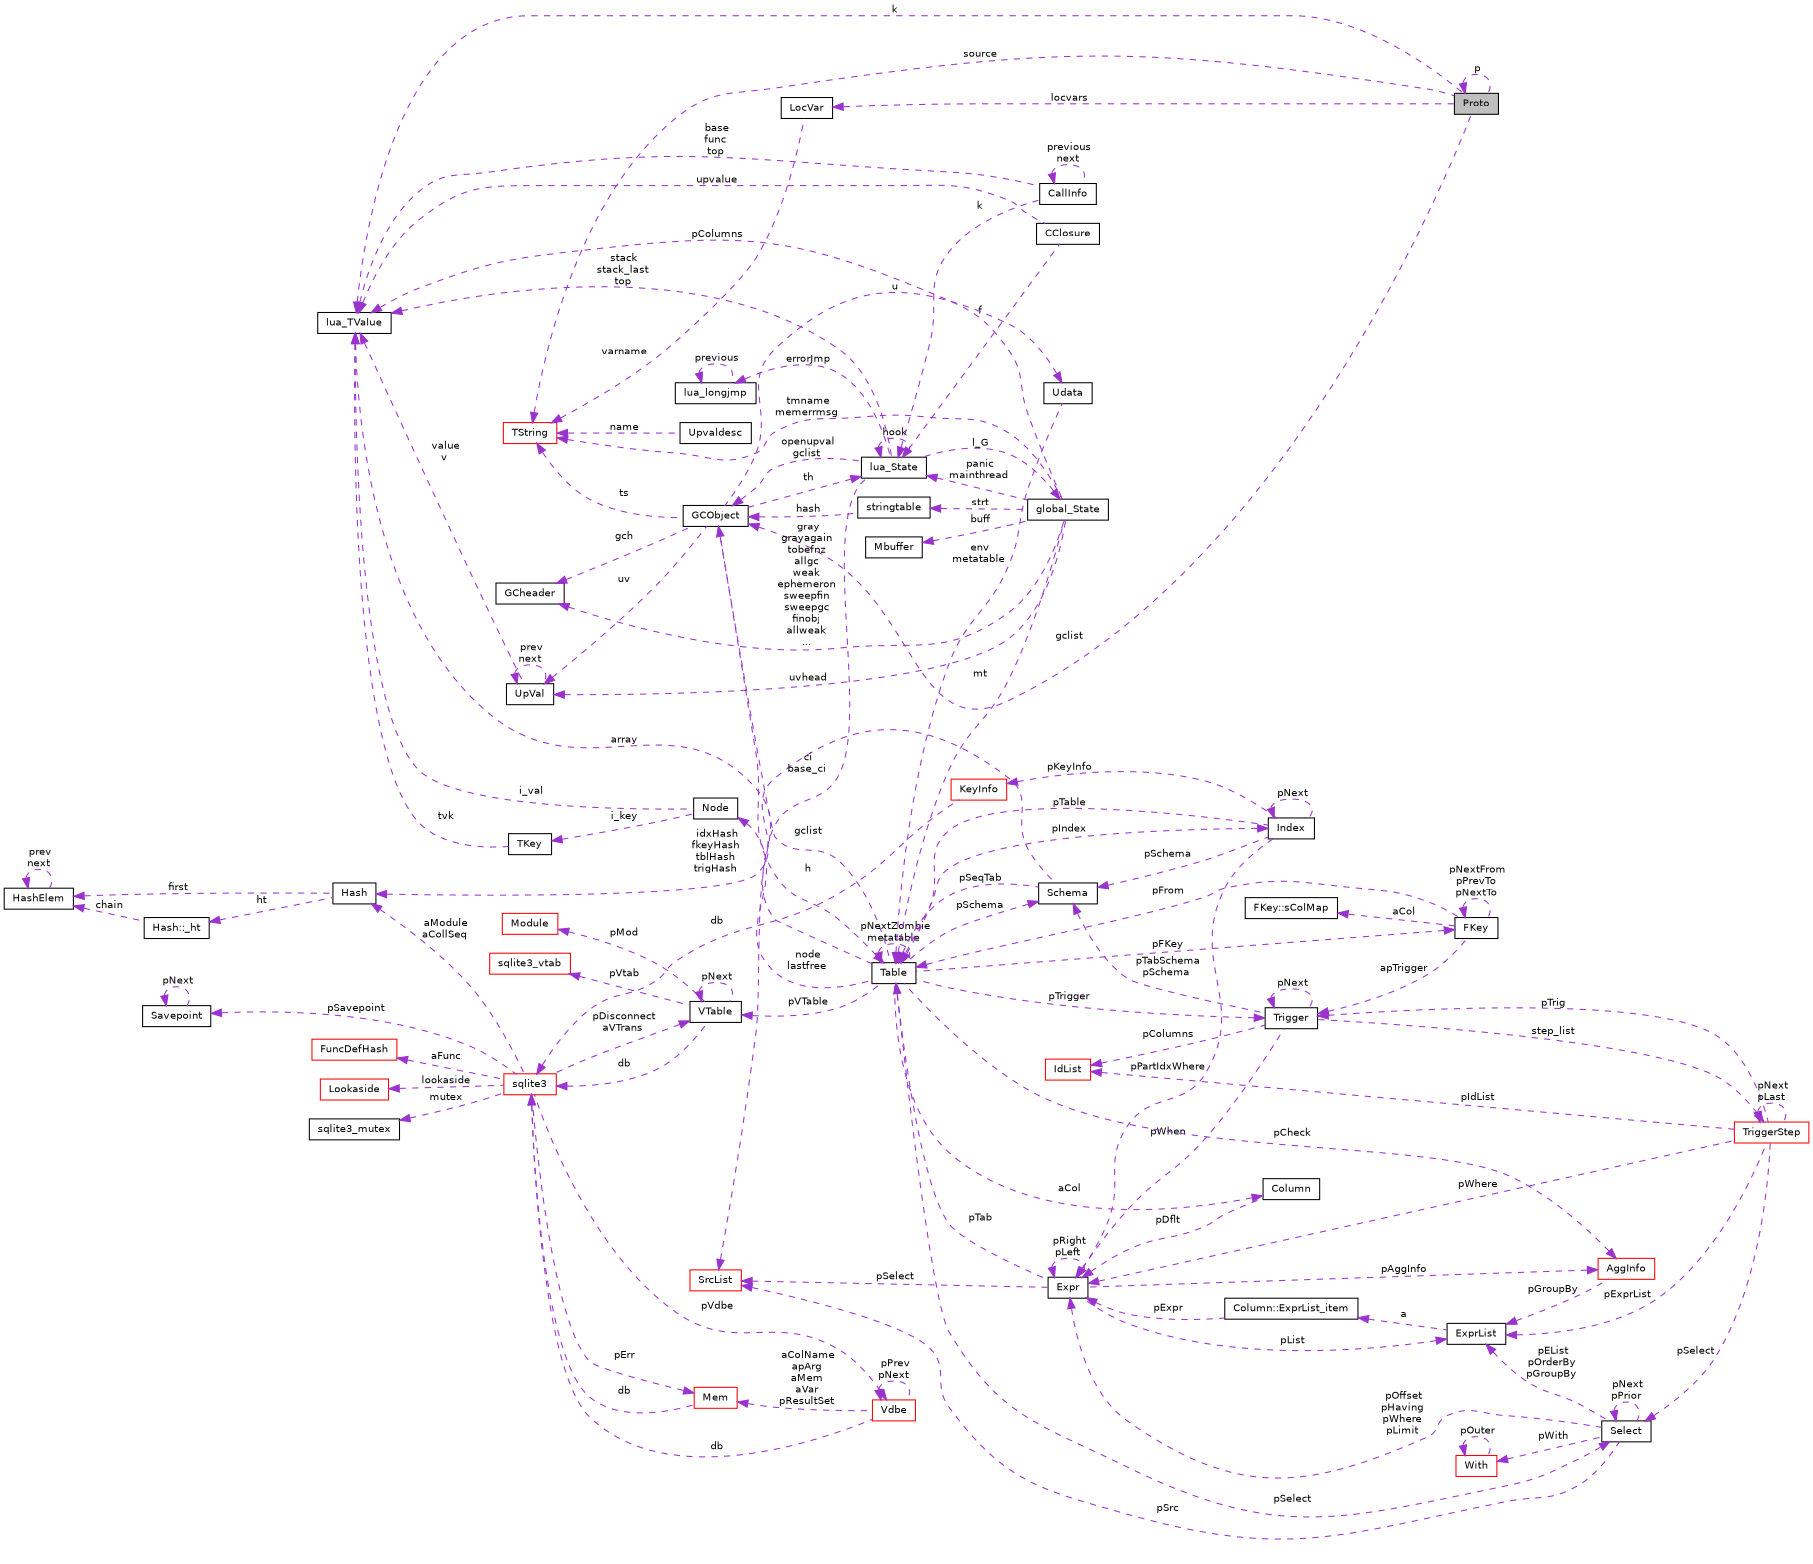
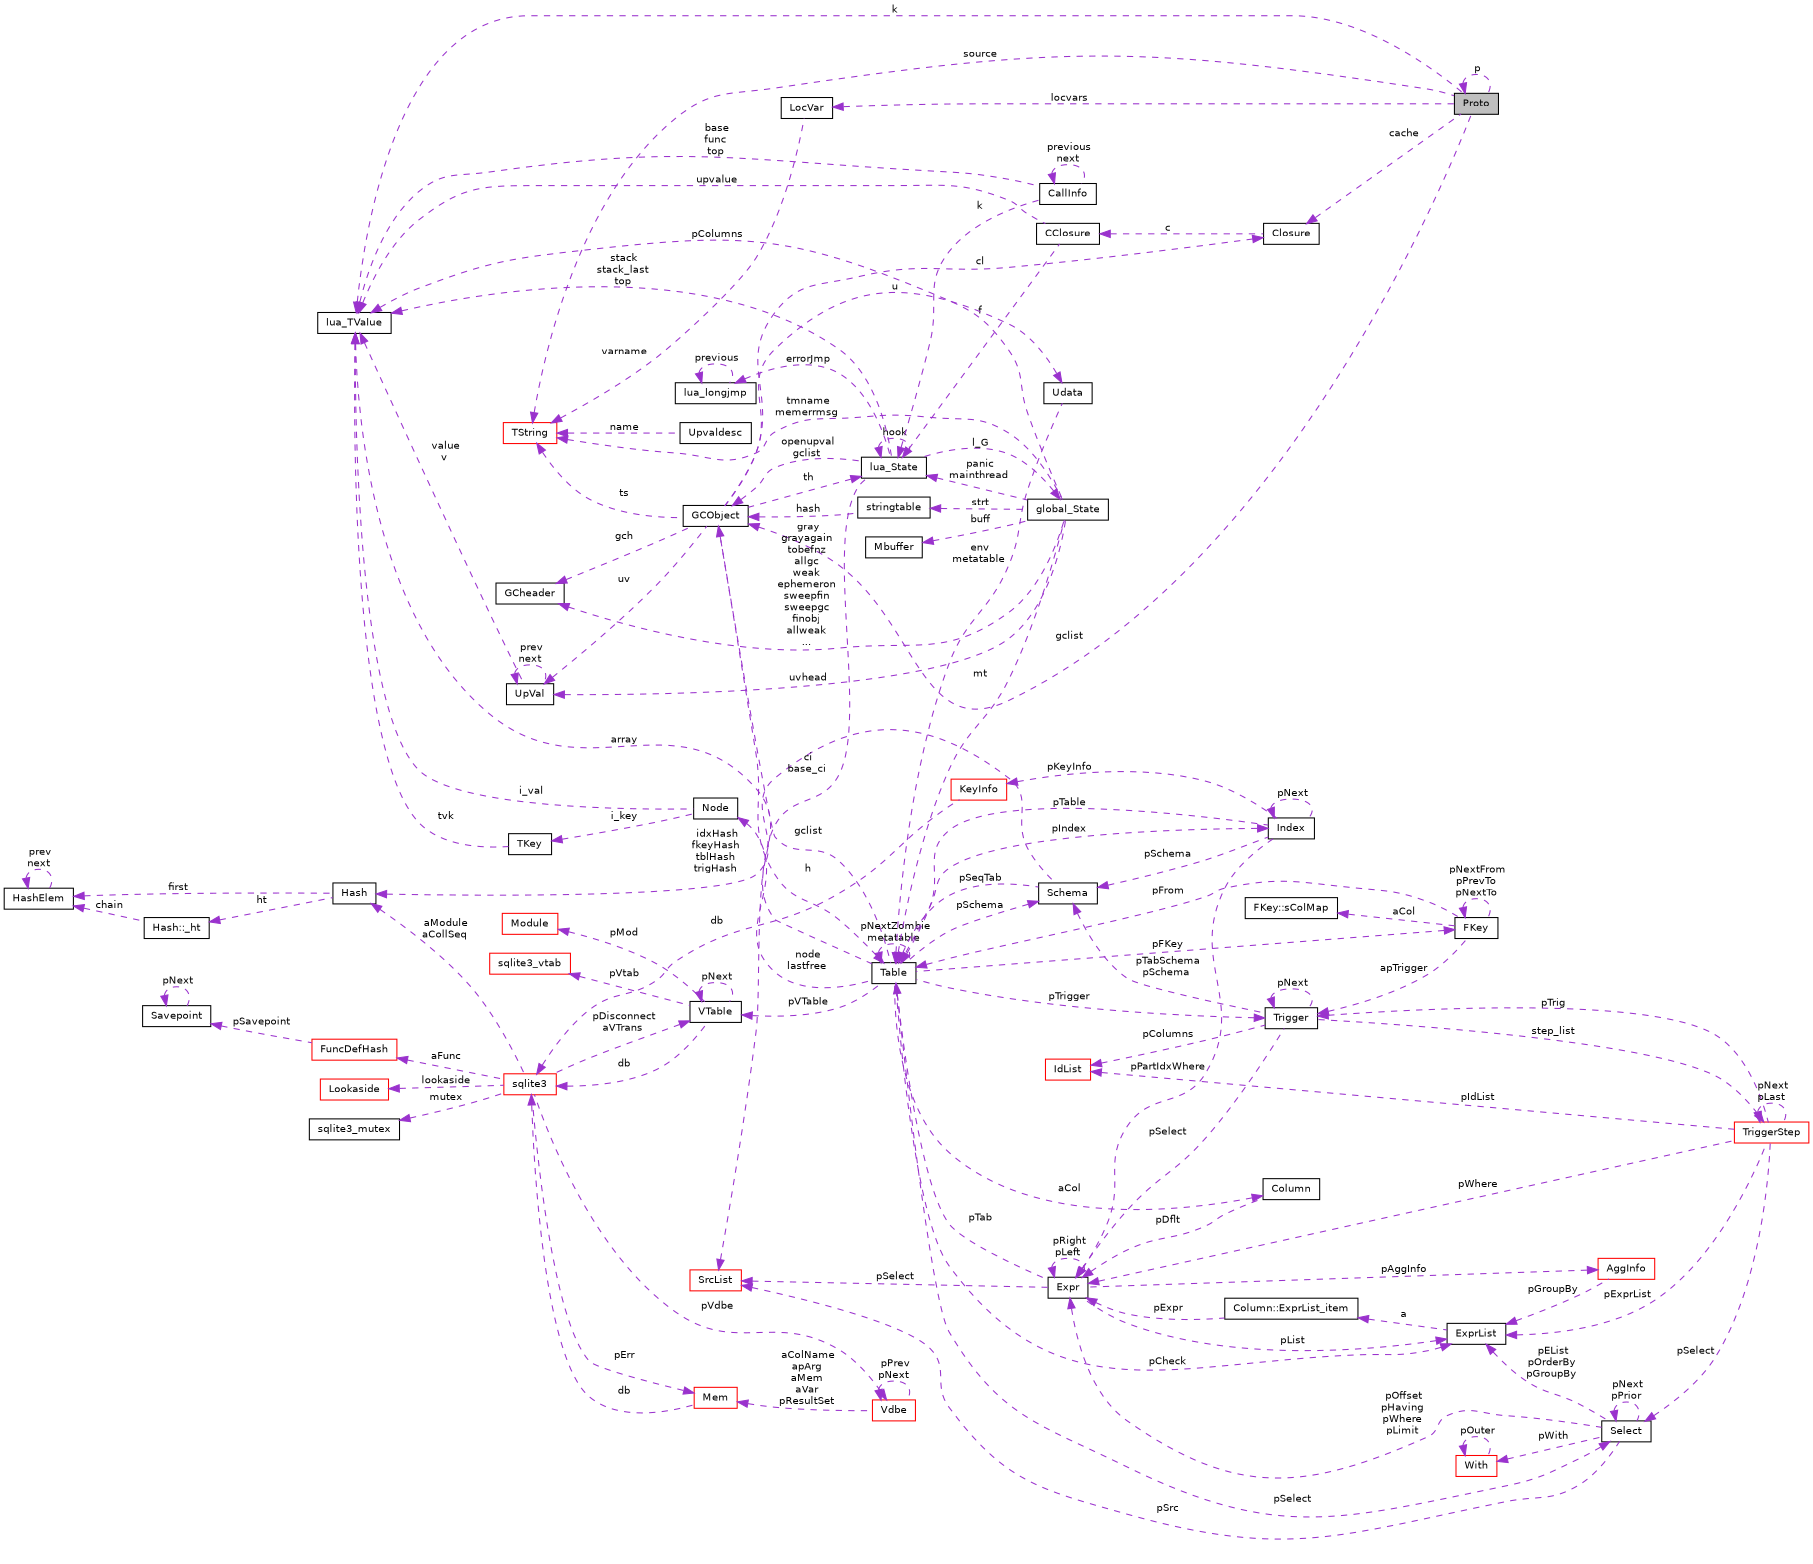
node "Closure": added
edge "sqlite3" -> "Savepoint": now "FuncDefHash" -> "Savepoint"
edge "Trigger" -> "Expr": label " pWhen" -> " pSelect"
edge "Table" -> "AggInfo": now "Table" -> "ExprList"
edge "Vdbe" -> "sqlite3": removed, label "db"
